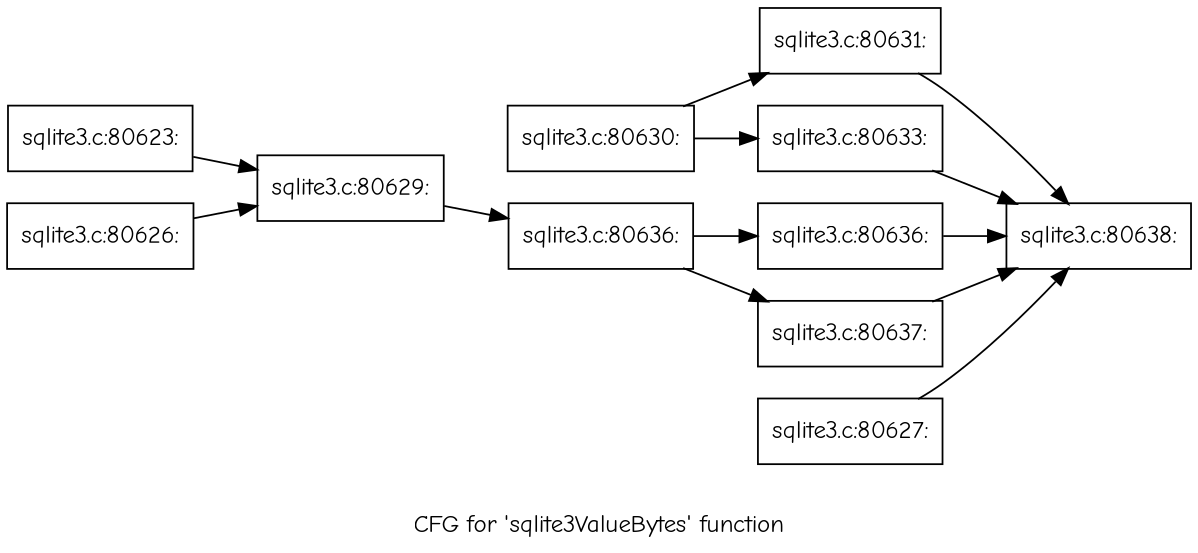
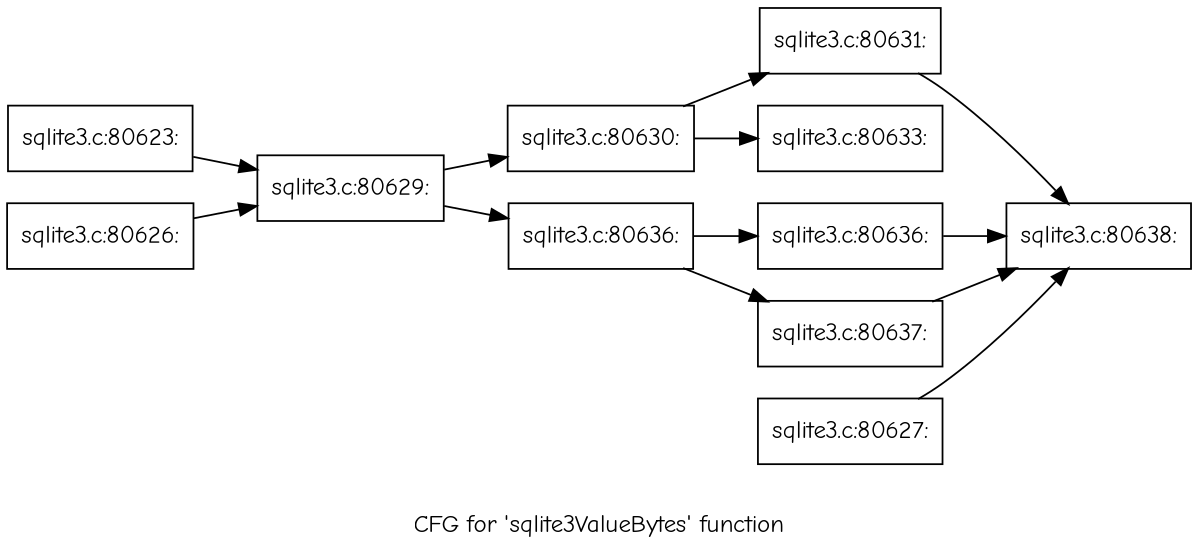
edge "sqlite3.c:80629:" -> "sqlite3.c:80630:": added
edge "sqlite3.c:80633:" -> "sqlite3.c:80638:": removed
